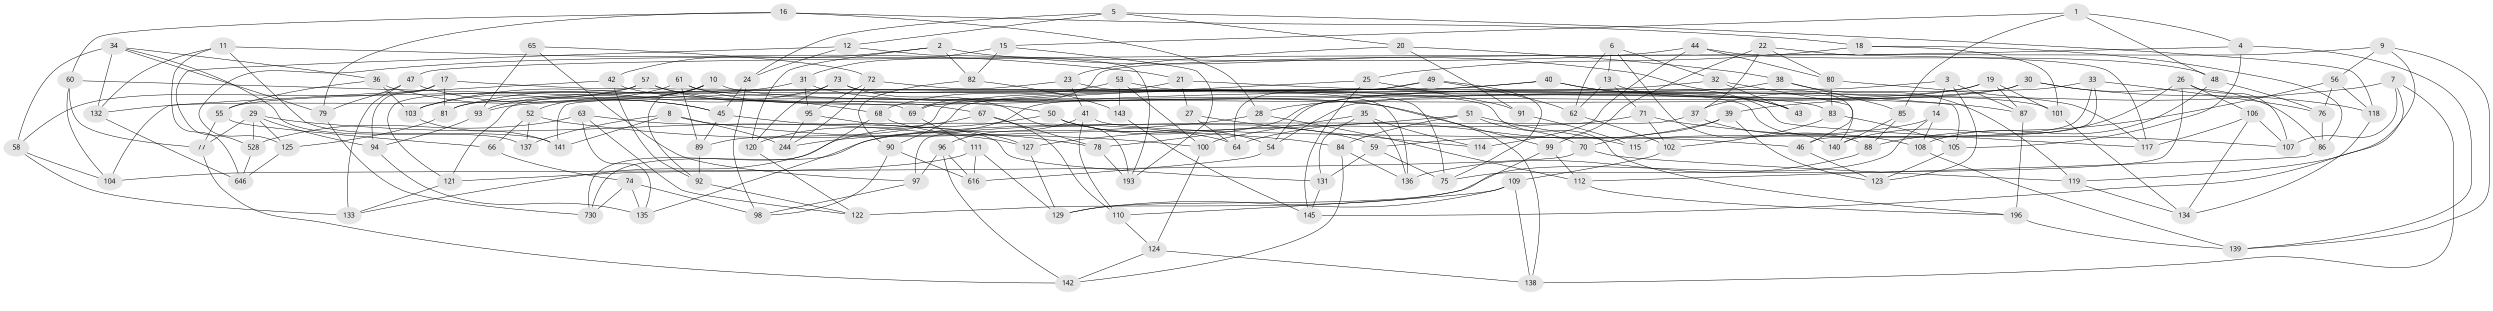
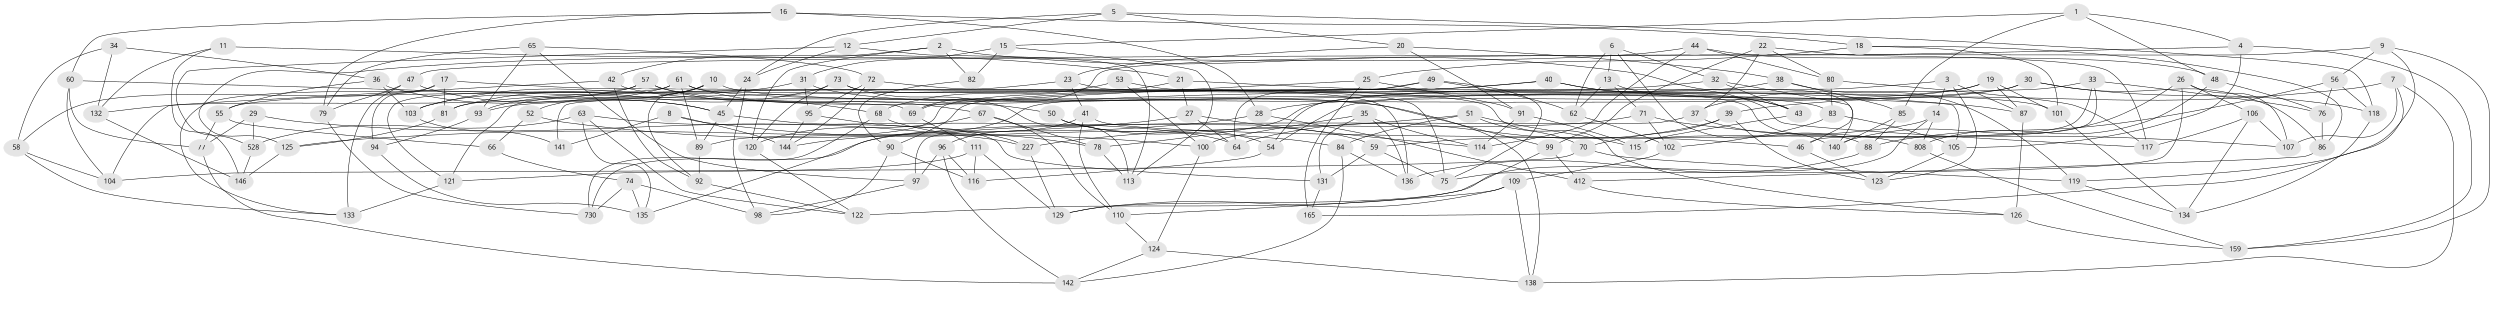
edge "34" -- "79": now "65" -- "79"
node "143": removed
edge "11" -- "141": removed
edge "43" -- "115": added
edge "91" -- "114": added
edge "29" -- "125": now "27" -- "125"
edge "29" -- "94": removed
node "137": removed
node "244": label "244" -> "144"
node "127": label "127" -> "227"
node "108": label "108" -> "808"
edge "50" -- "133": now "61" -- "133"
node "646": label "646" -> "146"
node "616": label "616" -> "116"
node "193": label "193" -> "113"
node "112": label "112" -> "412"
node "145": label "145" -> "165"
node "196": label "196" -> "126"
node "139": label "139" -> "159"
